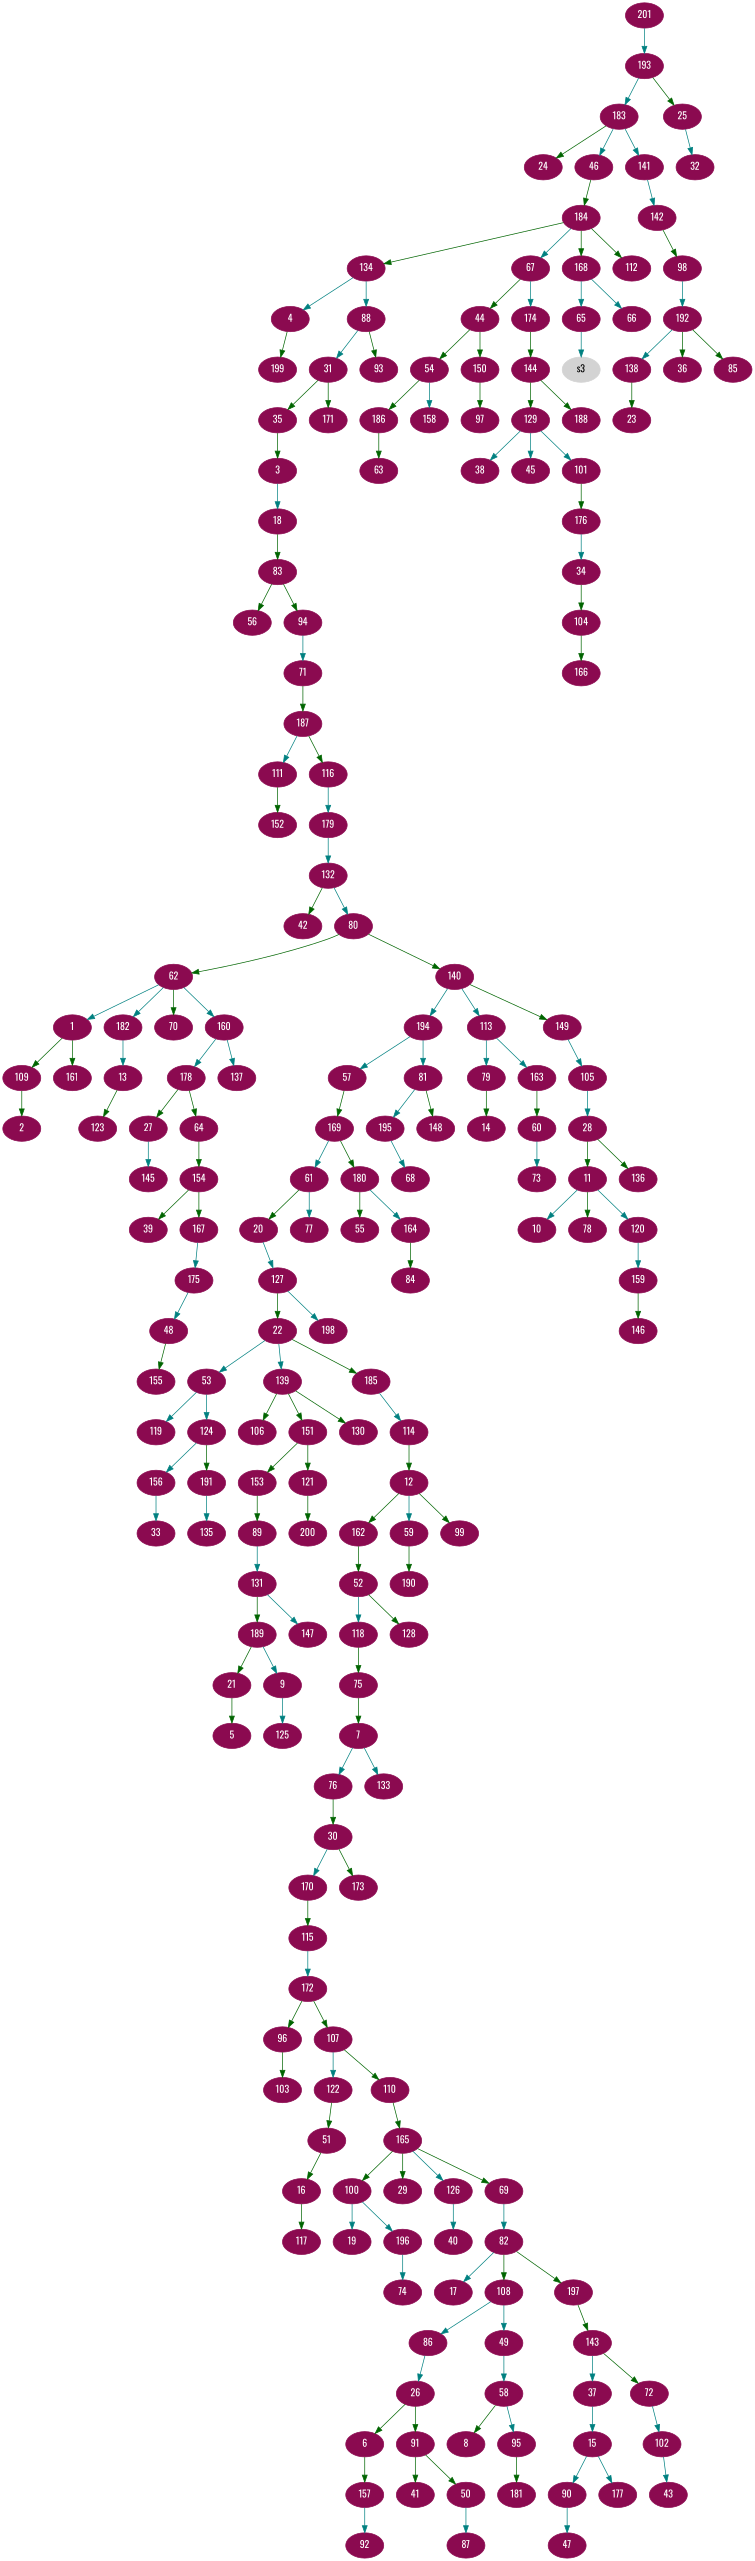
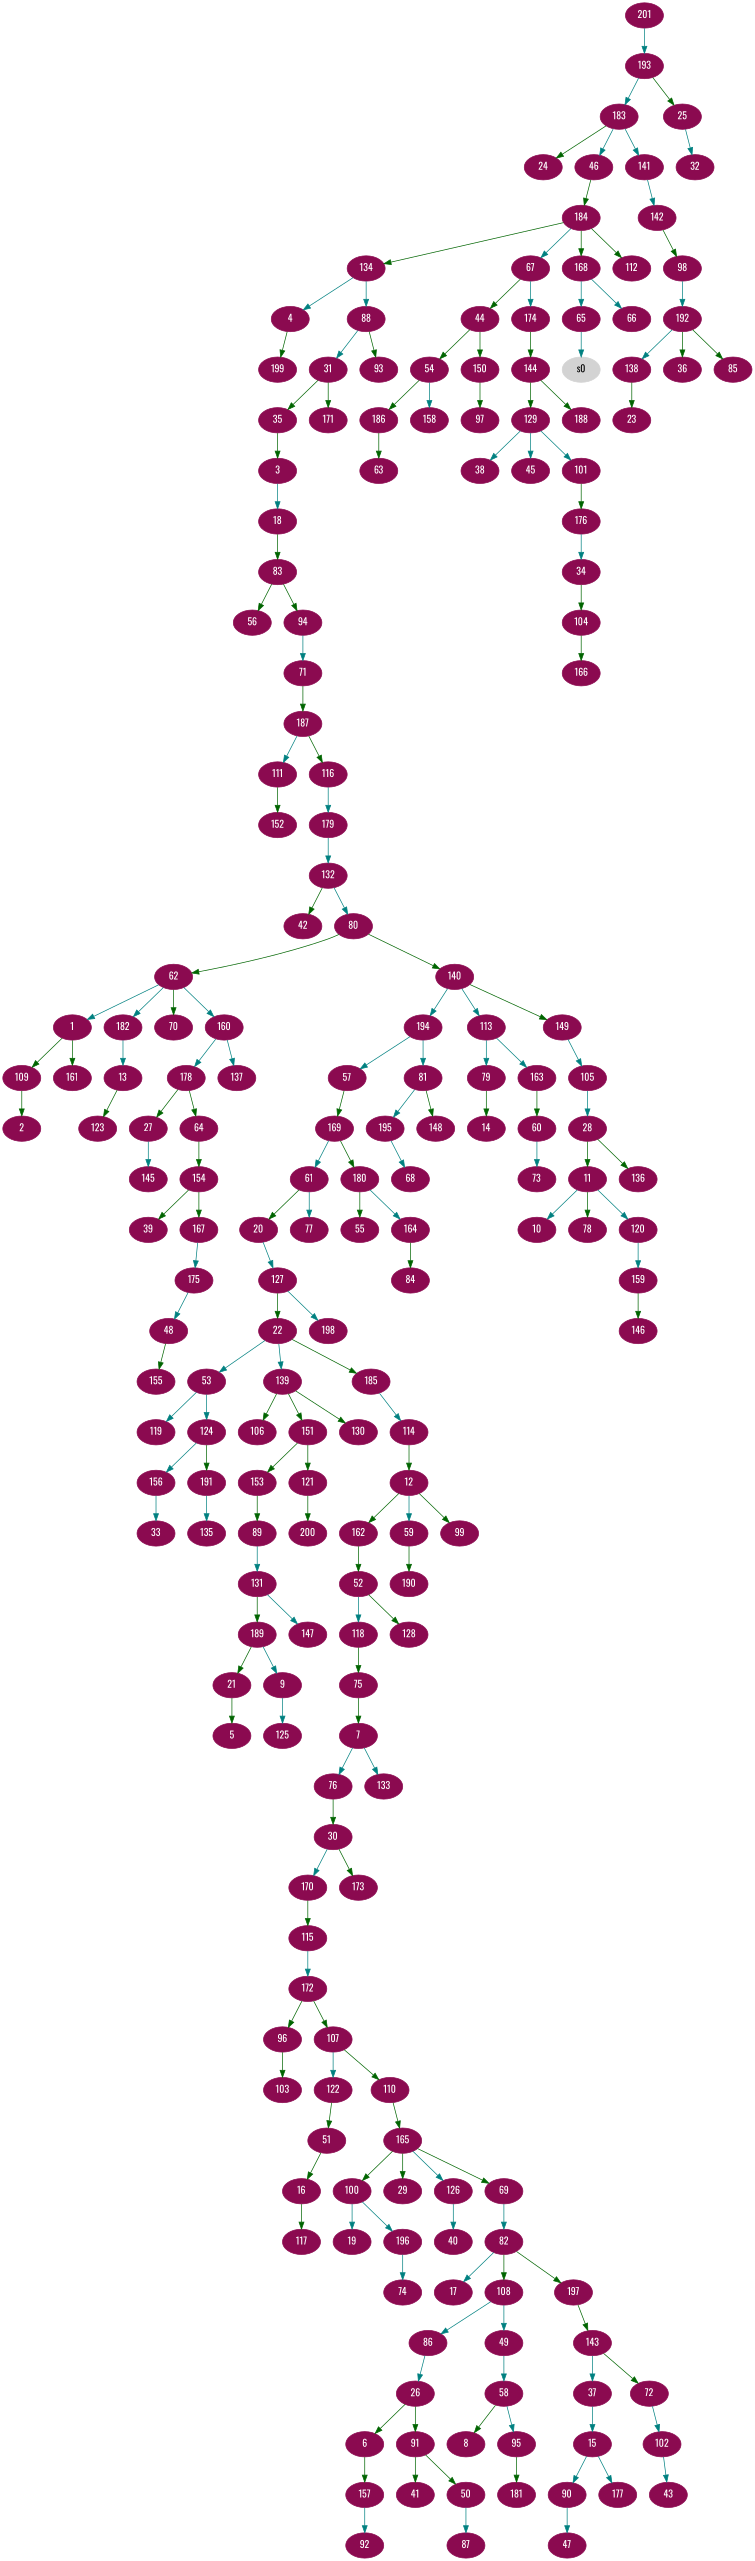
node "s3": label "s3" -> "s0"
